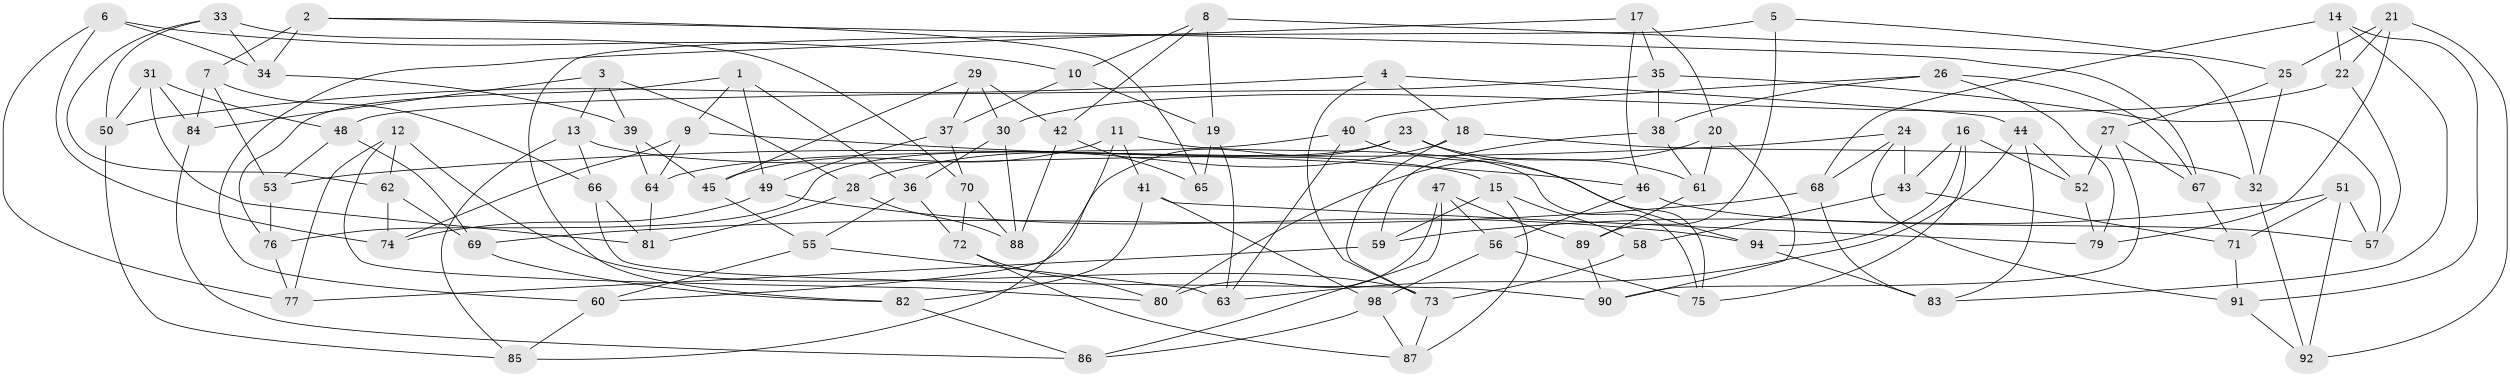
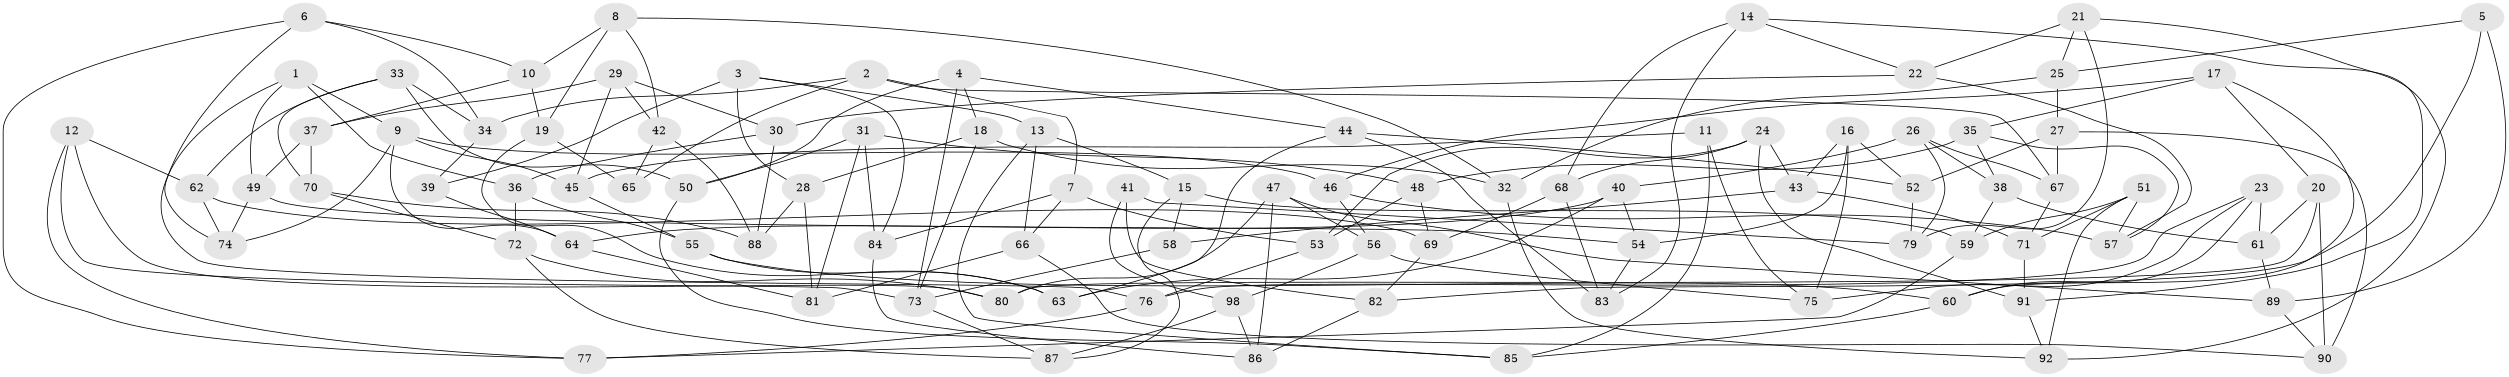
edge "11" -- "41": removed
edge "39" -- "45": now "9" -- "45"
node "94": label "94" -> "54"
